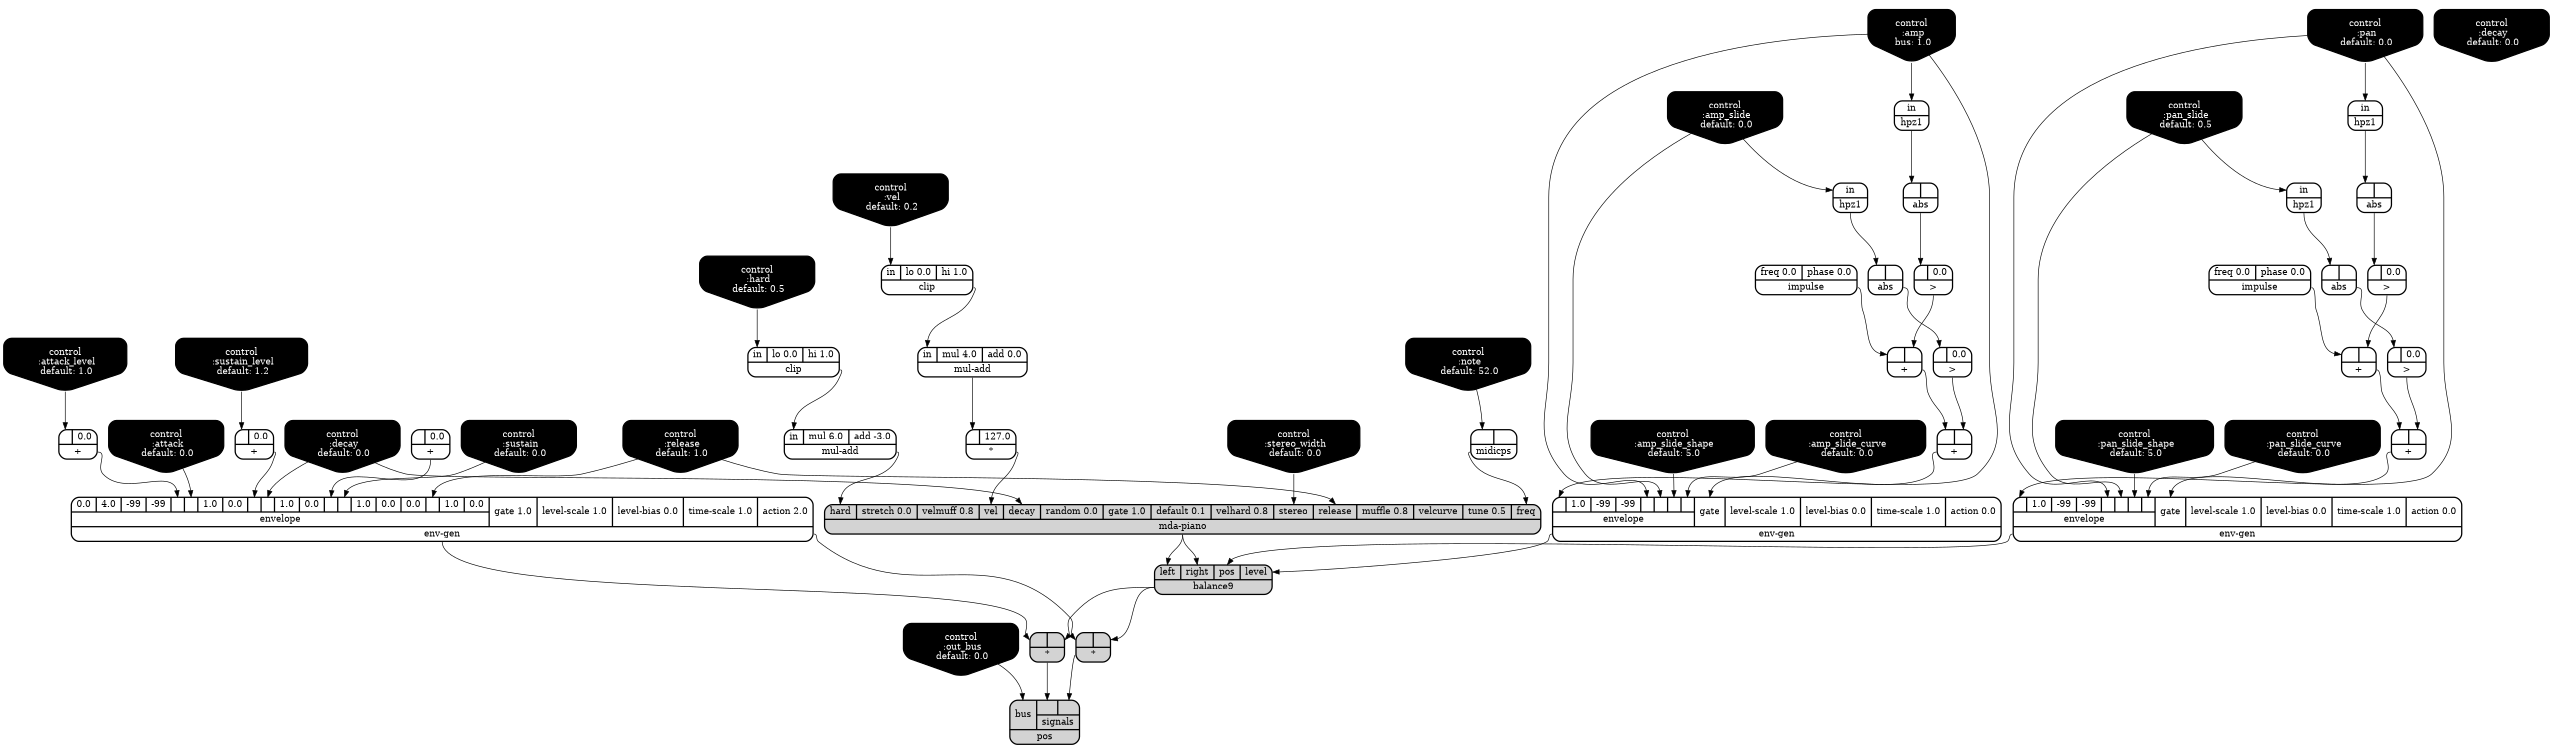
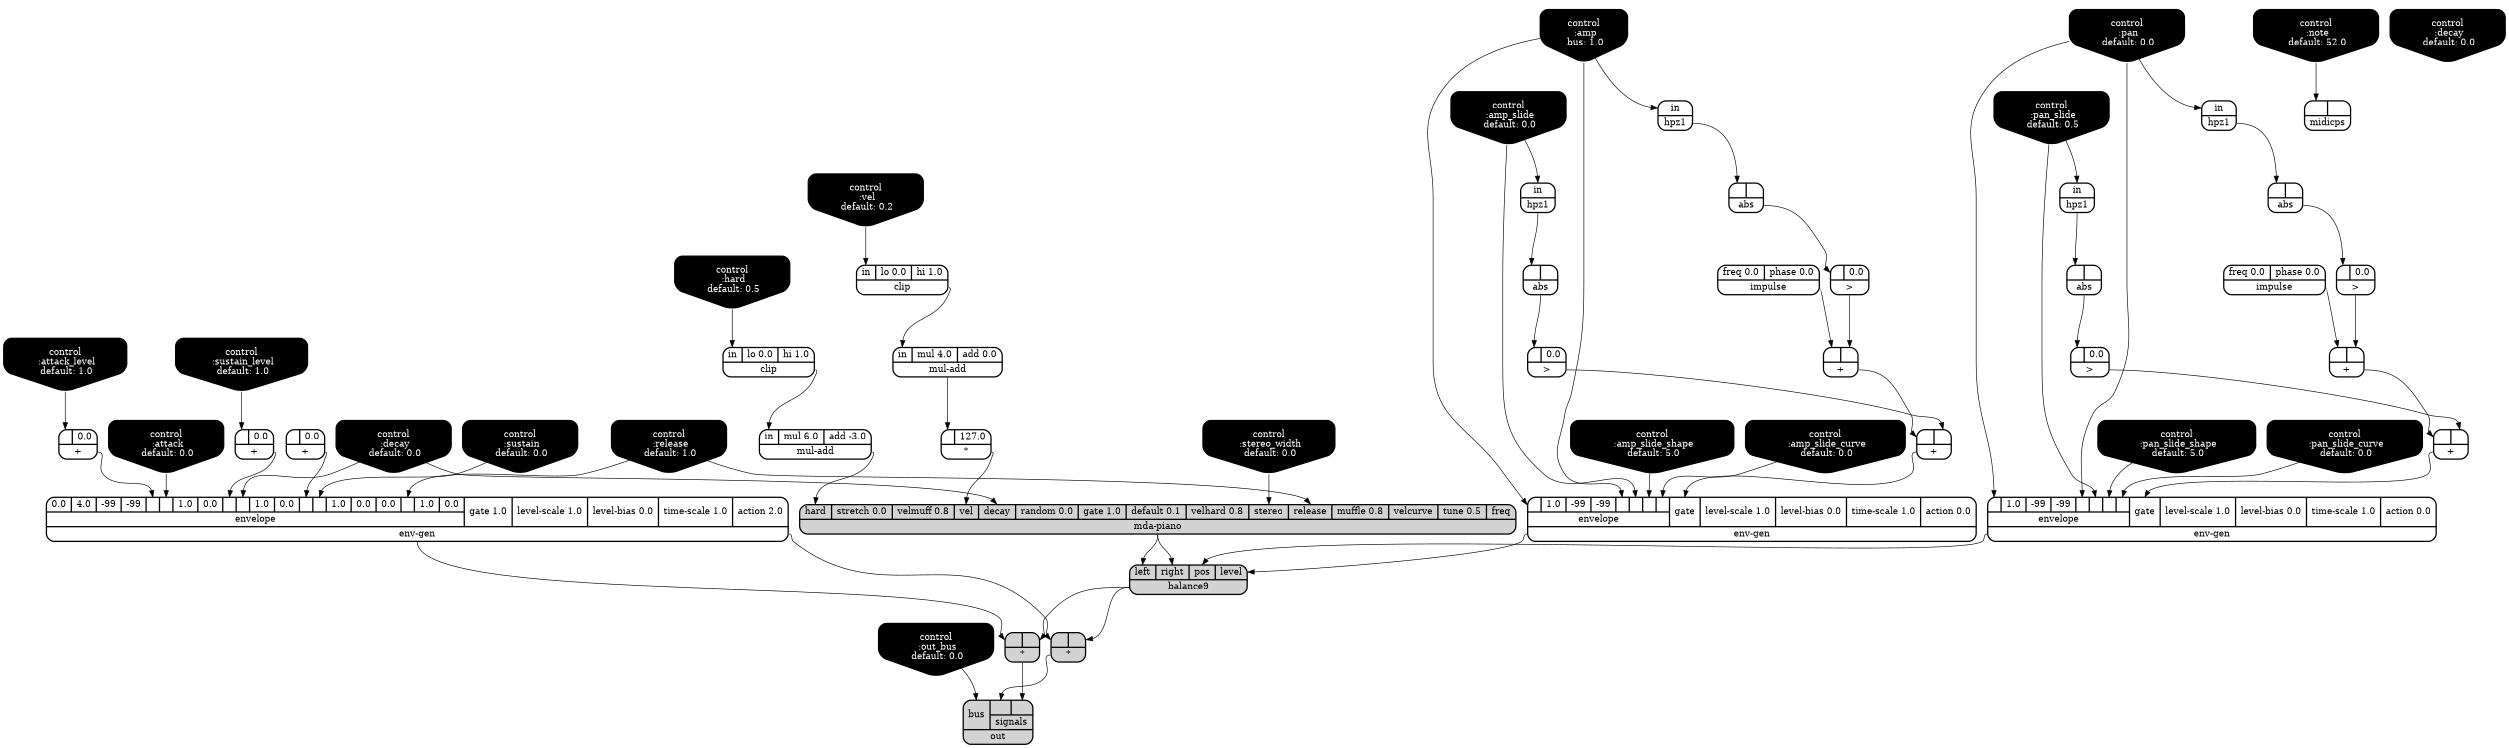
node "control :sustain_level default: 1.2": label "control :sustain_level default: 1.2" -> "control :sustain_level default: 1.0"
edge "midicps" -> "hard": removed
node "bus": text "pos" -> "out"
